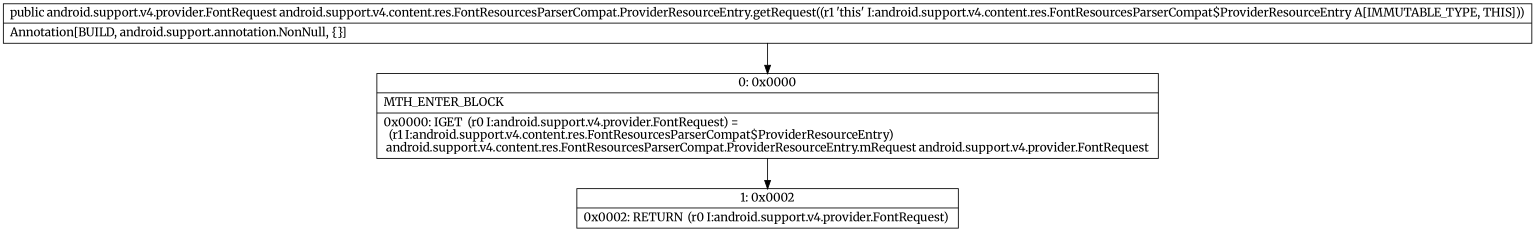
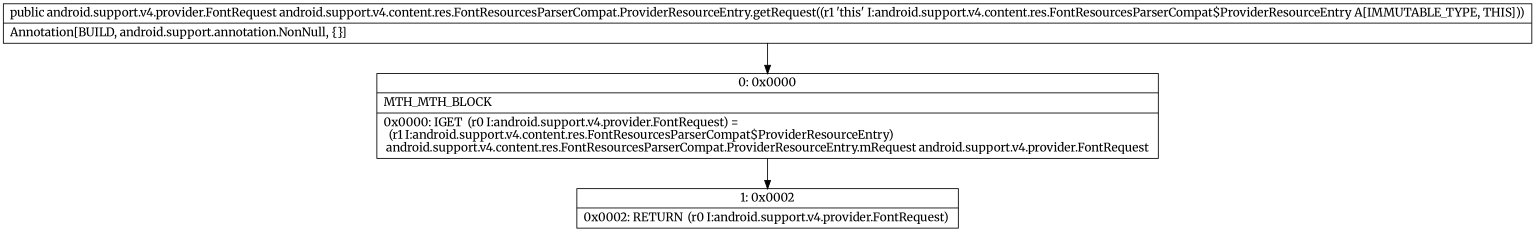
node "0: 0x0000": text "MTH_ENTER_BLOCK" -> "MTH_MTH_BLOCK"
